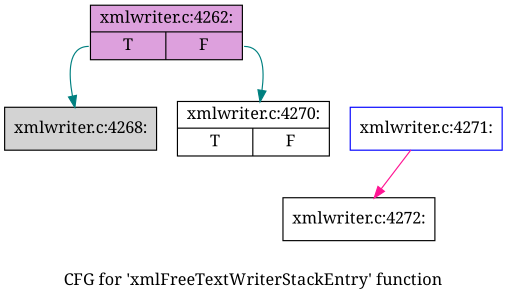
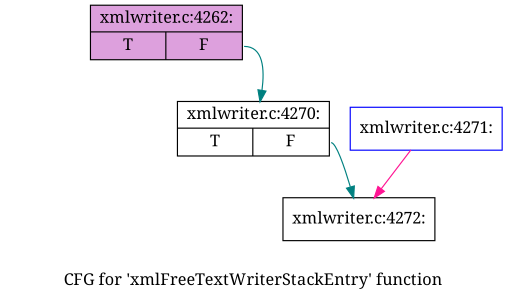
node "xmlwriter.c:4268:": removed
edge "xmlwriter.c:4270:" -> "xmlwriter.c:4272:": added
